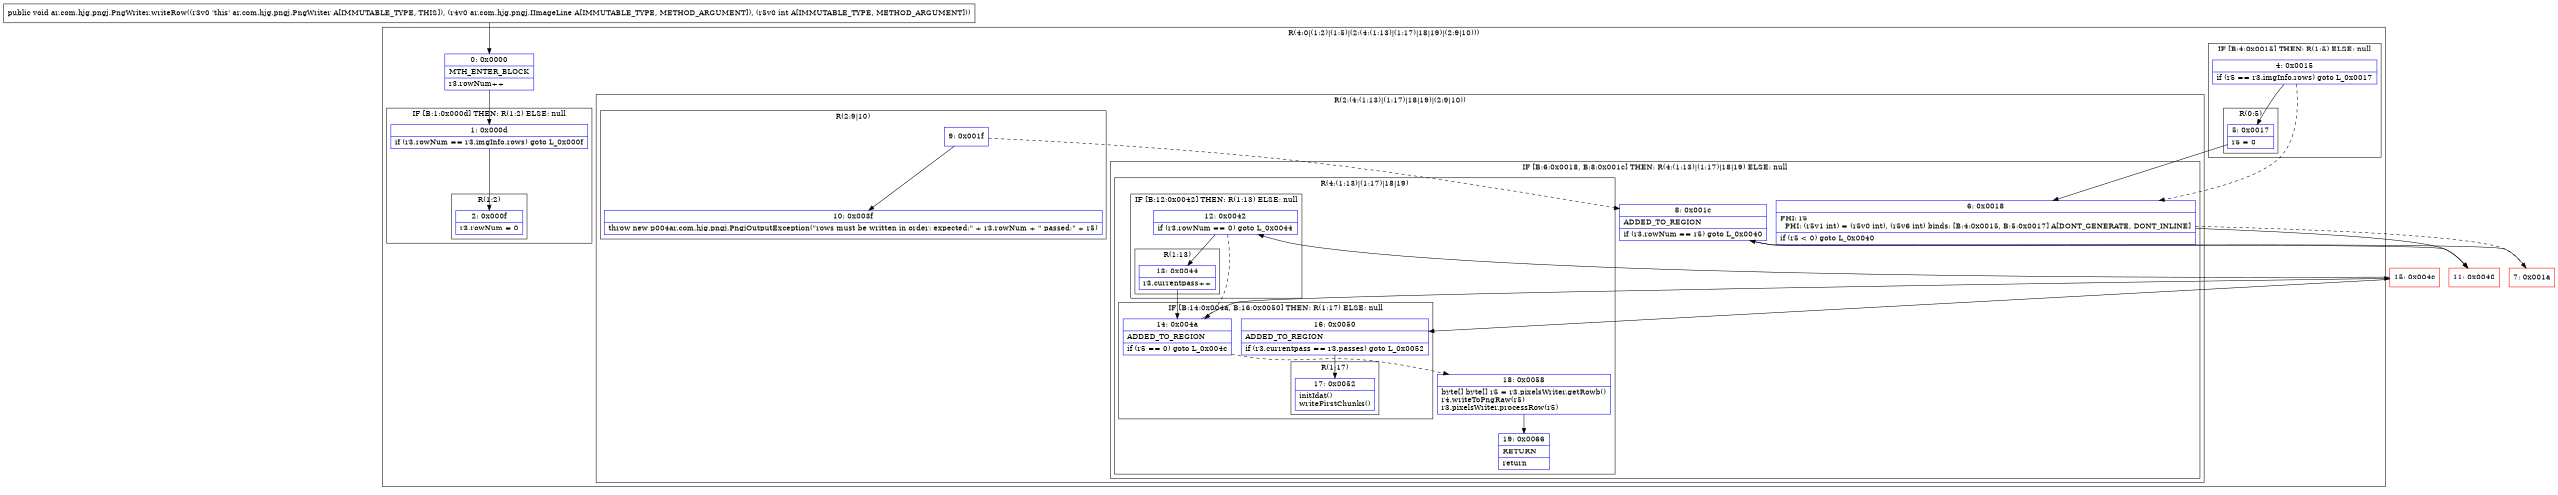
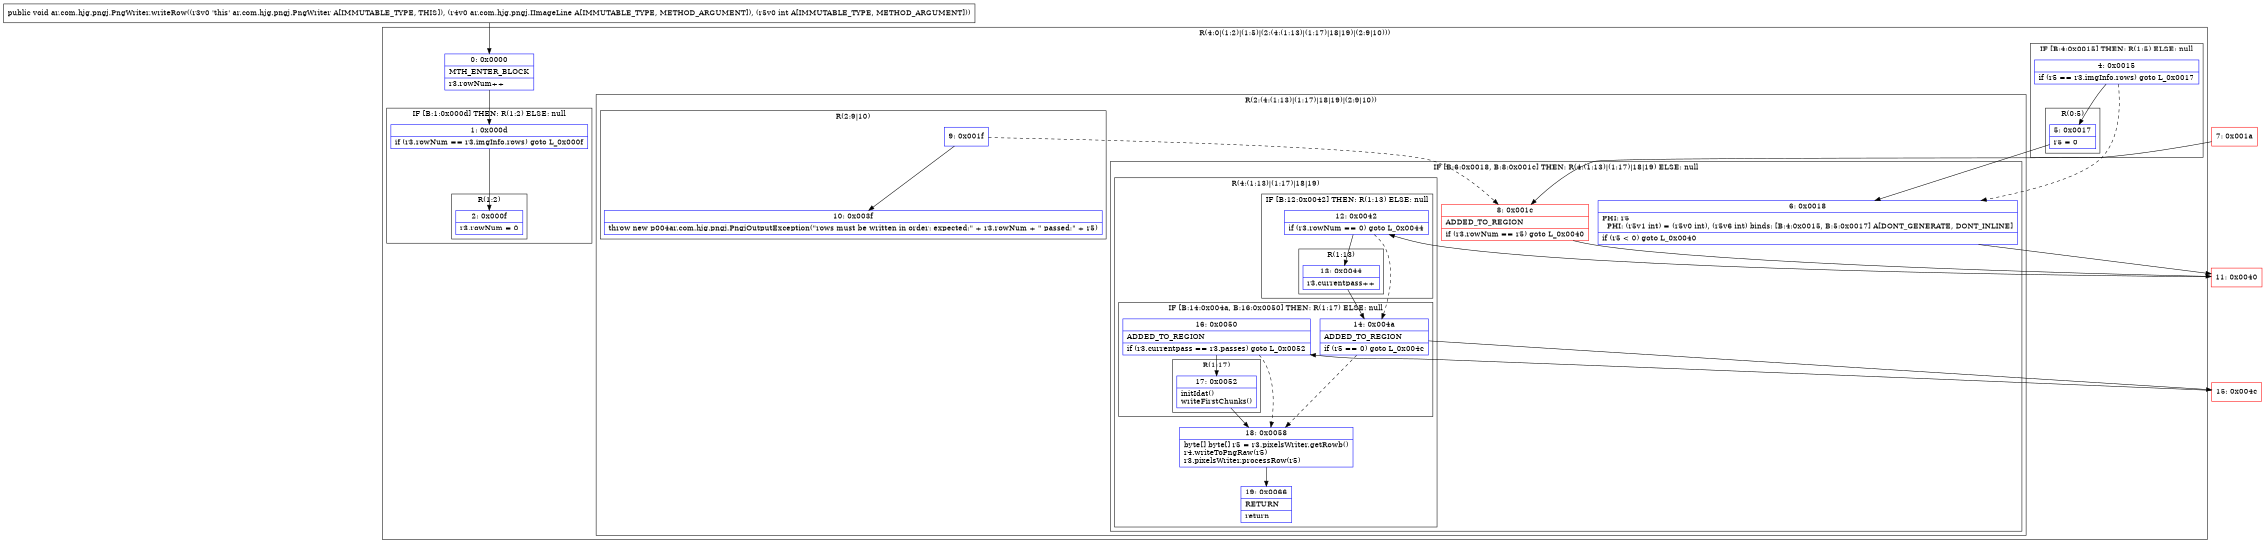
node "8: 0x001c": color blue -> red
edge "6: 0x0018" -> "7: 0x001a": removed
edge "15: 0x004c" -> "12: 0x0042": now "11: 0x0040" -> "12: 0x0042"
edge "16: 0x0050" -> "18: 0x0058": added
edge "17: 0x0052" -> "18: 0x0058": added
